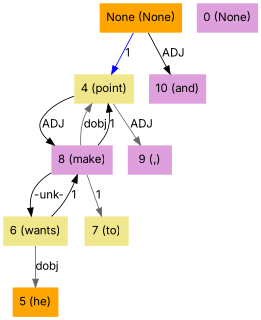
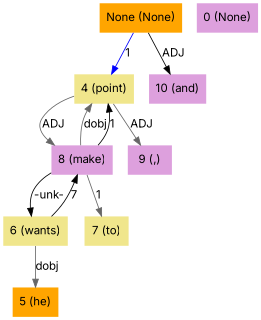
edge "4 (point)" -> "8 (make)": color black -> gray40
edge "6 (wants)" -> "8 (make)": label "1" -> "7"
